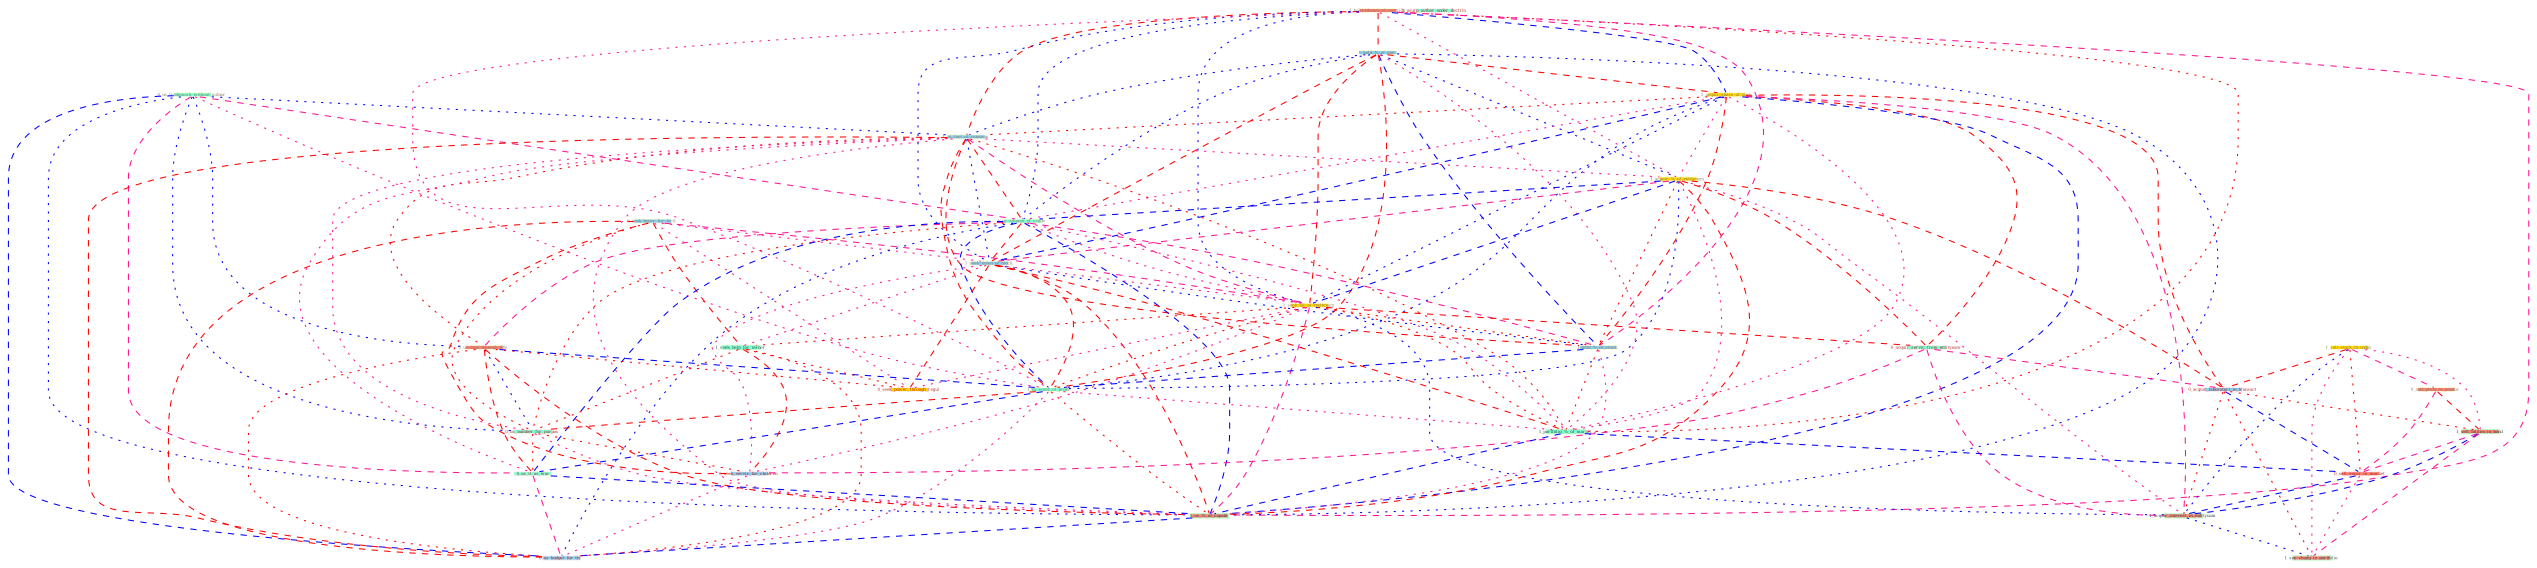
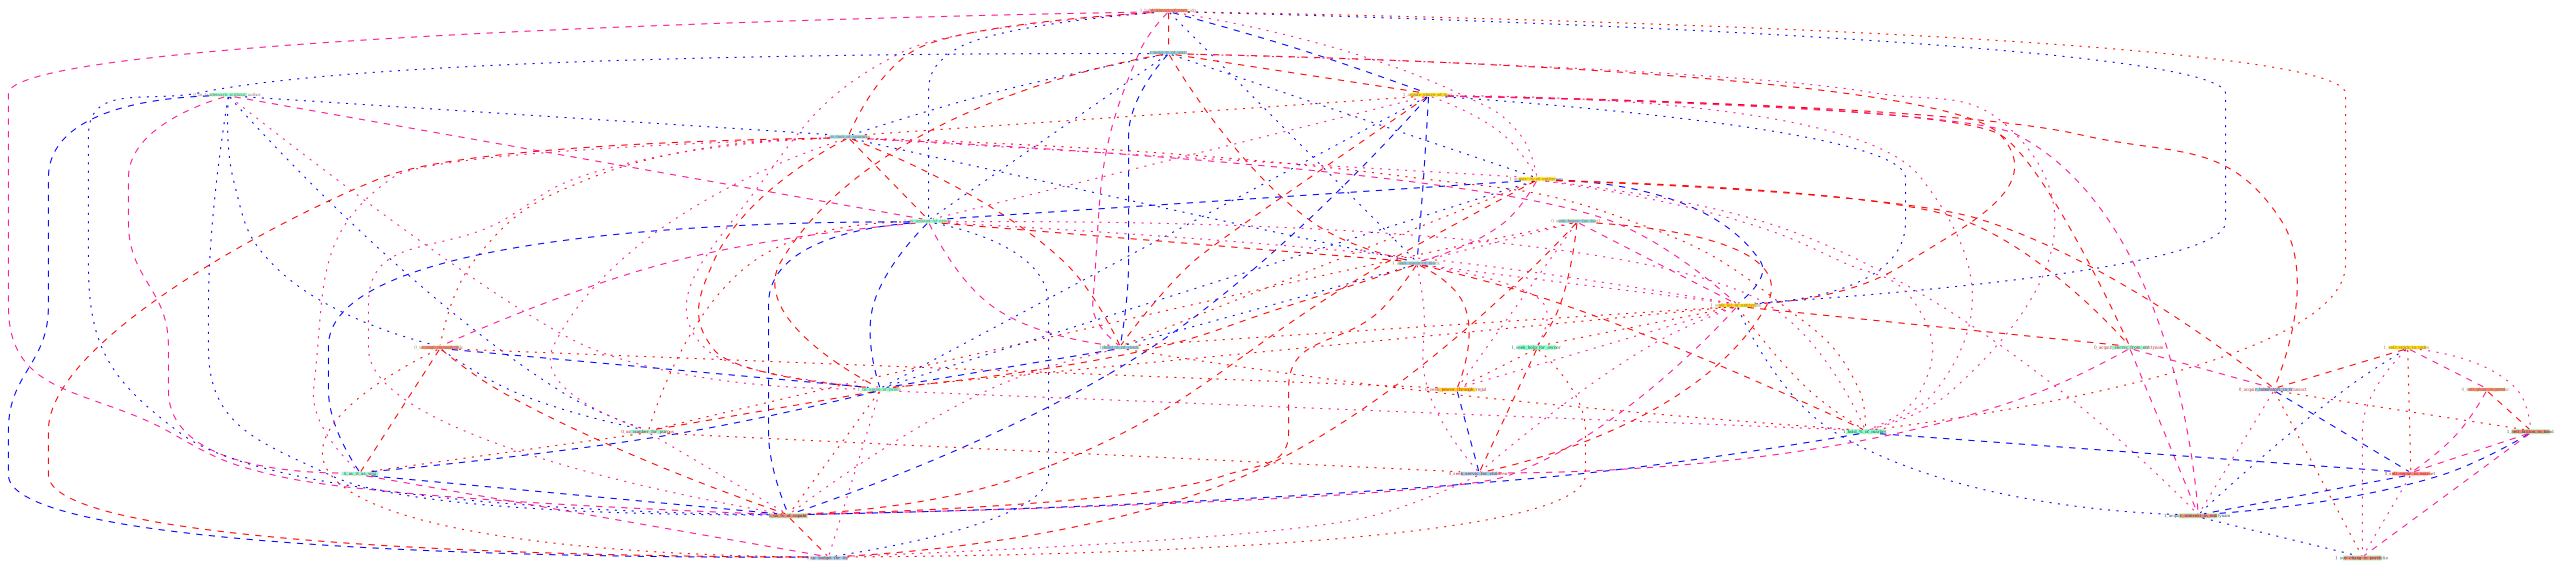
node "1_usurp_author_under_doctrin": removed
edge "1_seek_help_for_owner" -- "0_us_number_for_purpos": removed
edge "0_seek_power_through_regul" -- "0_seek_servic_for_children": added
node "1_portfolio_%_of_market": label "1_portfolio_%_of_market" -> "1_hold_%_of_market"
edge "0_acquir_laboratori_in_transact" -- "1_acquir_interest_in_entitynam": color red -> deeppink
edge "1_us_%_of_capabl" -- "0_us_budget_for_thi": color blue -> red
